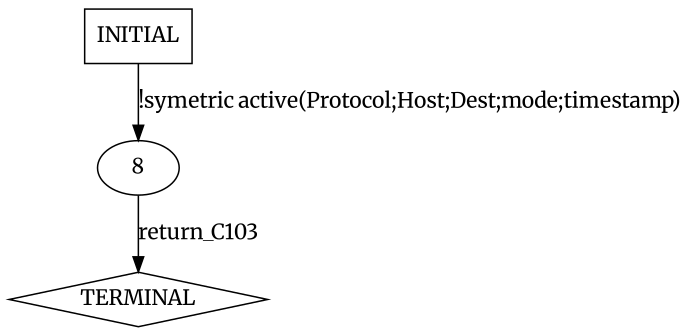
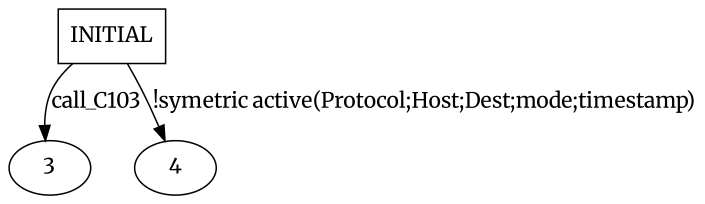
node "3": added
node "8": label "8" -> "4"
node "TERMINAL": removed
